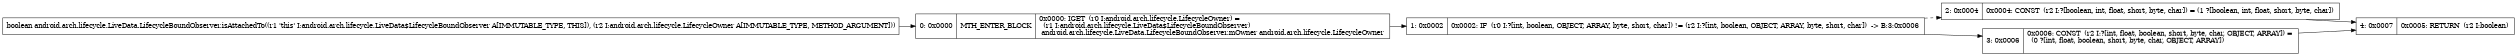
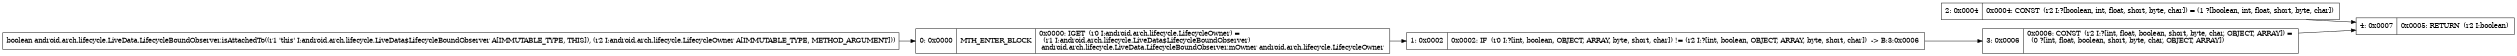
edge "1: 0x0002" -> "2: 0x0004": removed
